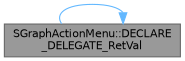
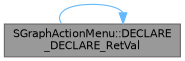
node "SGraphActionMenu::DECLARE _DELEGATE_RetVal": label "SGraphActionMenu::DECLARE _DELEGATE_RetVal" -> "SGraphActionMenu::DECLARE _DECLARE_RetVal"
